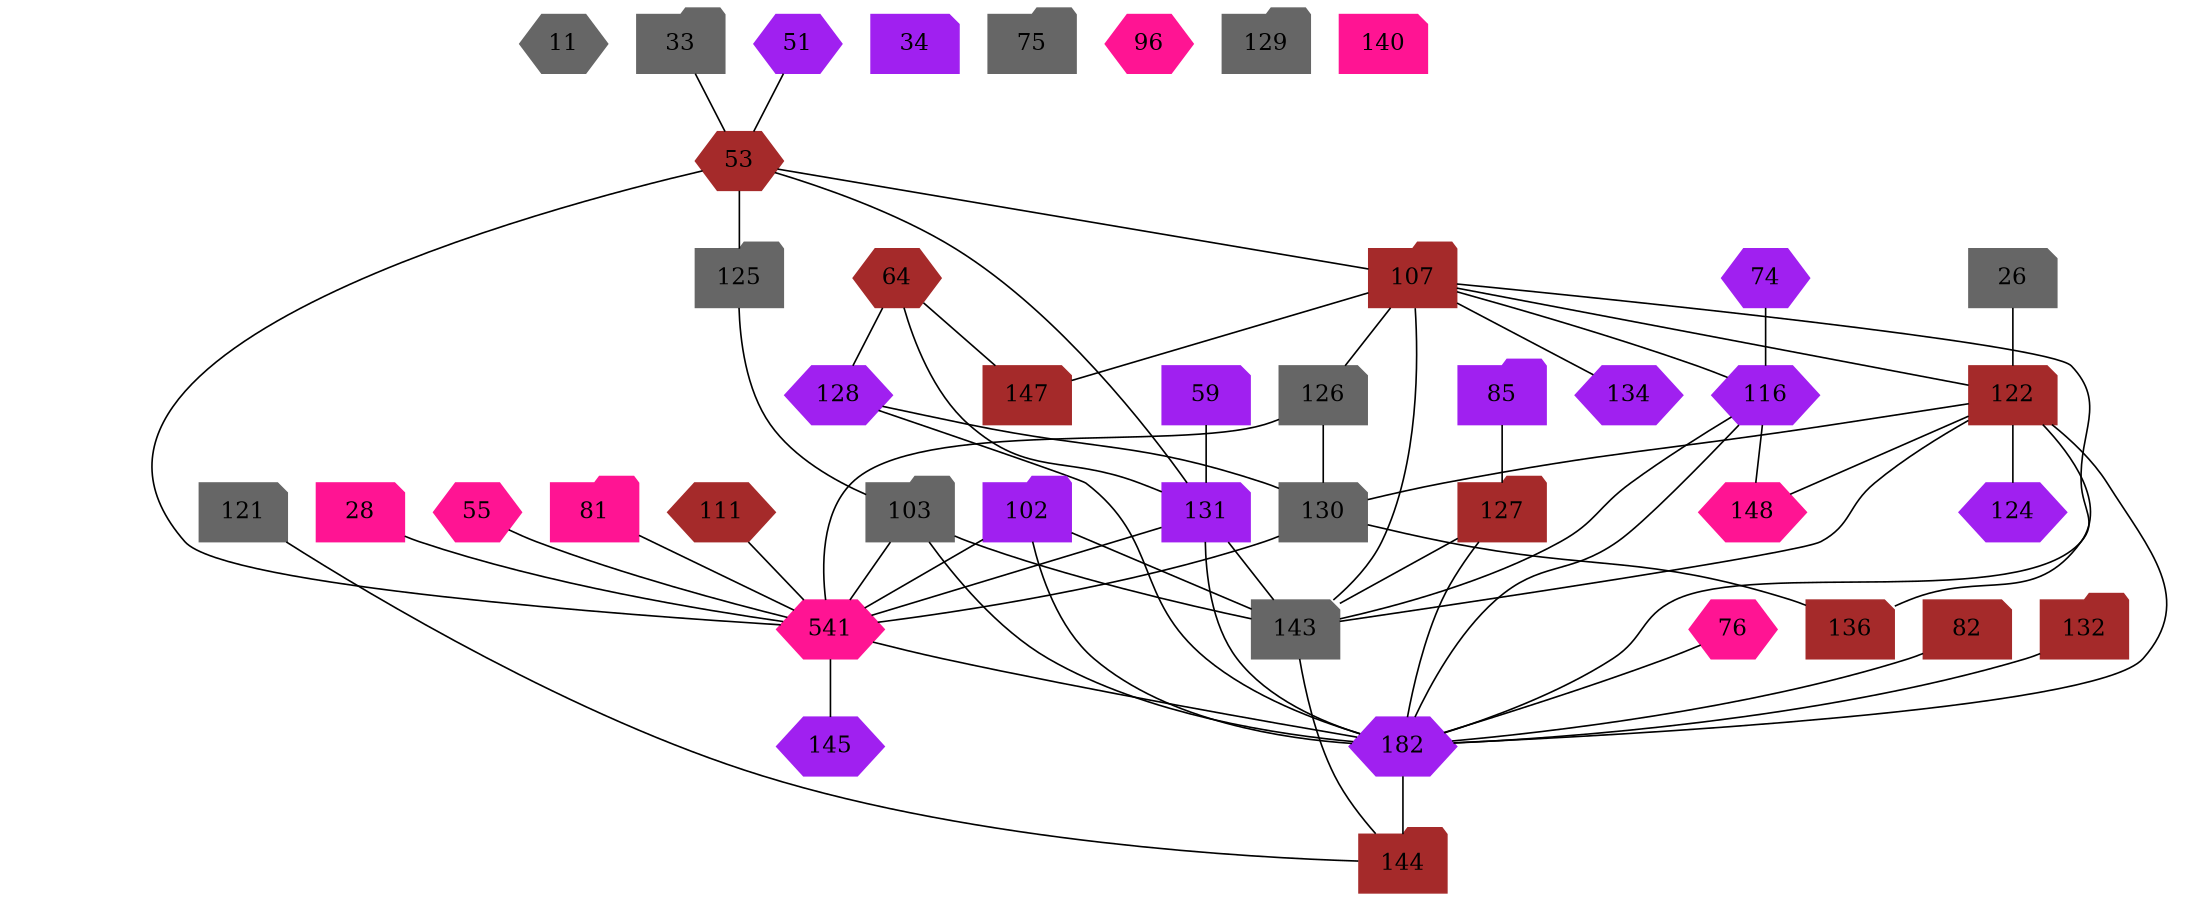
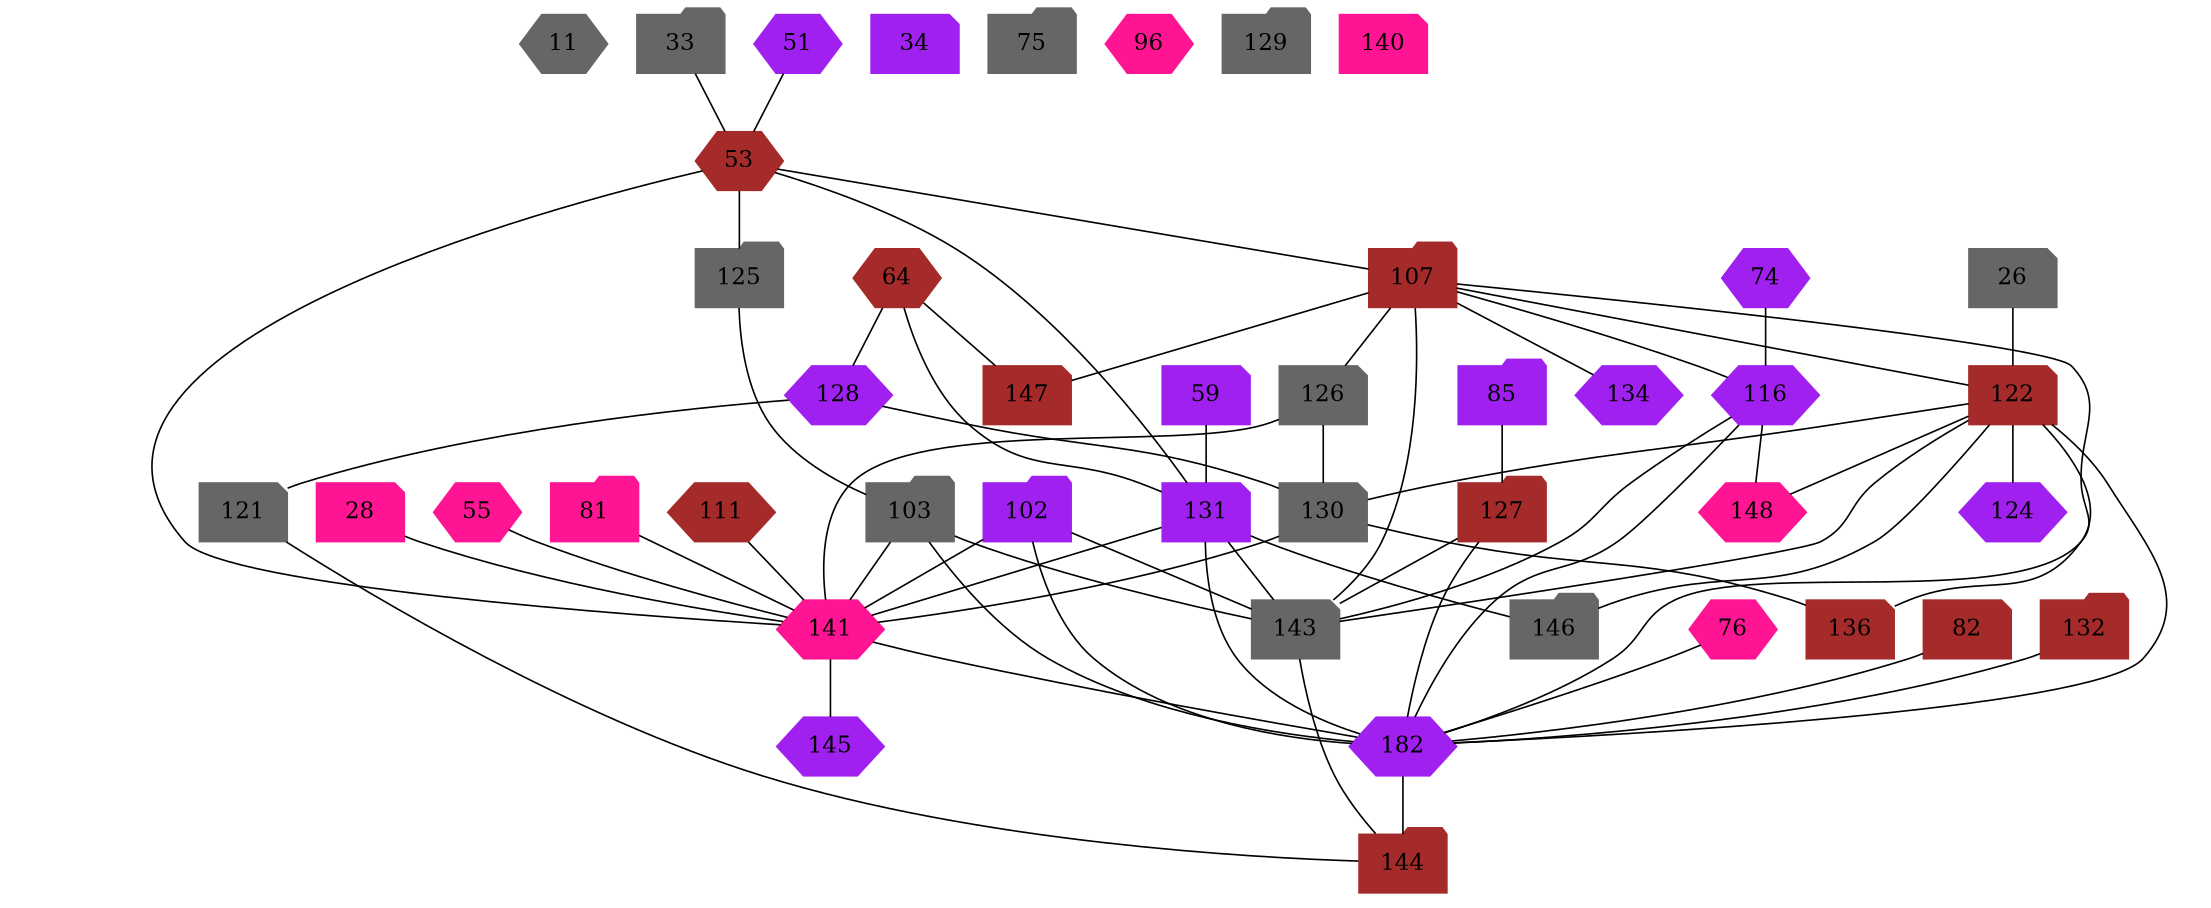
edge "128" -- "182": now "128" -- "121"
node "541": label "541" -> "141"
node "146": added
